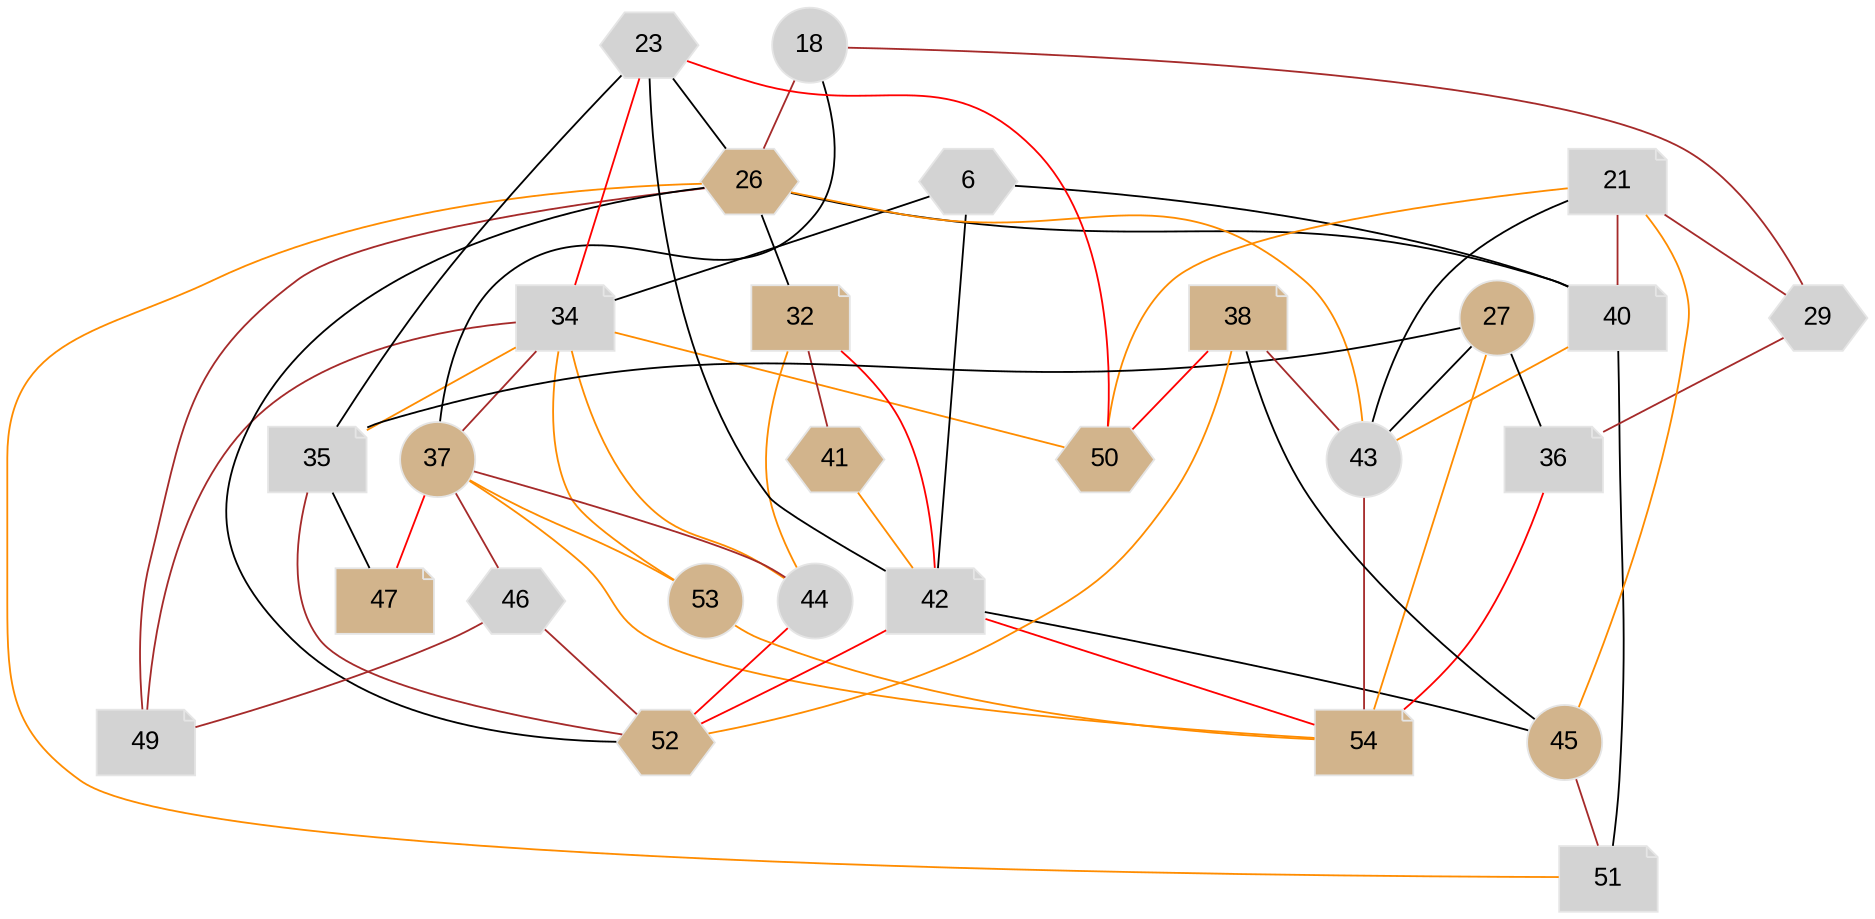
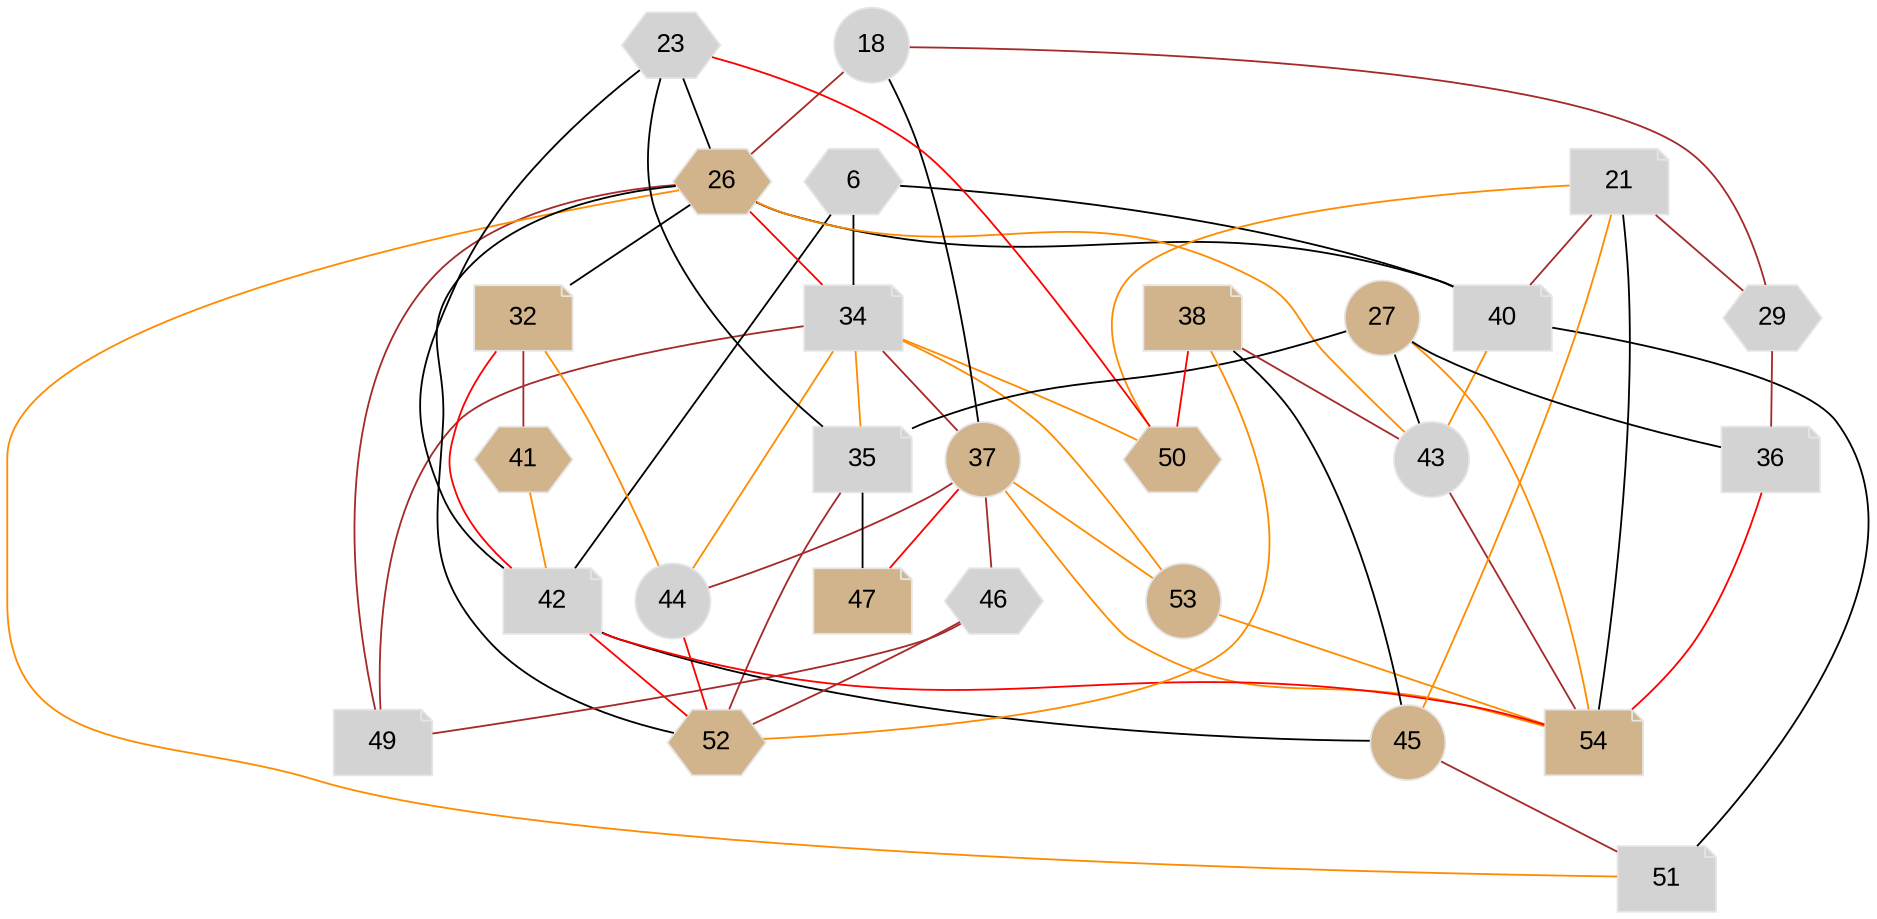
edge "23" -- "34": now "26" -- "34"
edge "21" -- "43": now "21" -- "54"
